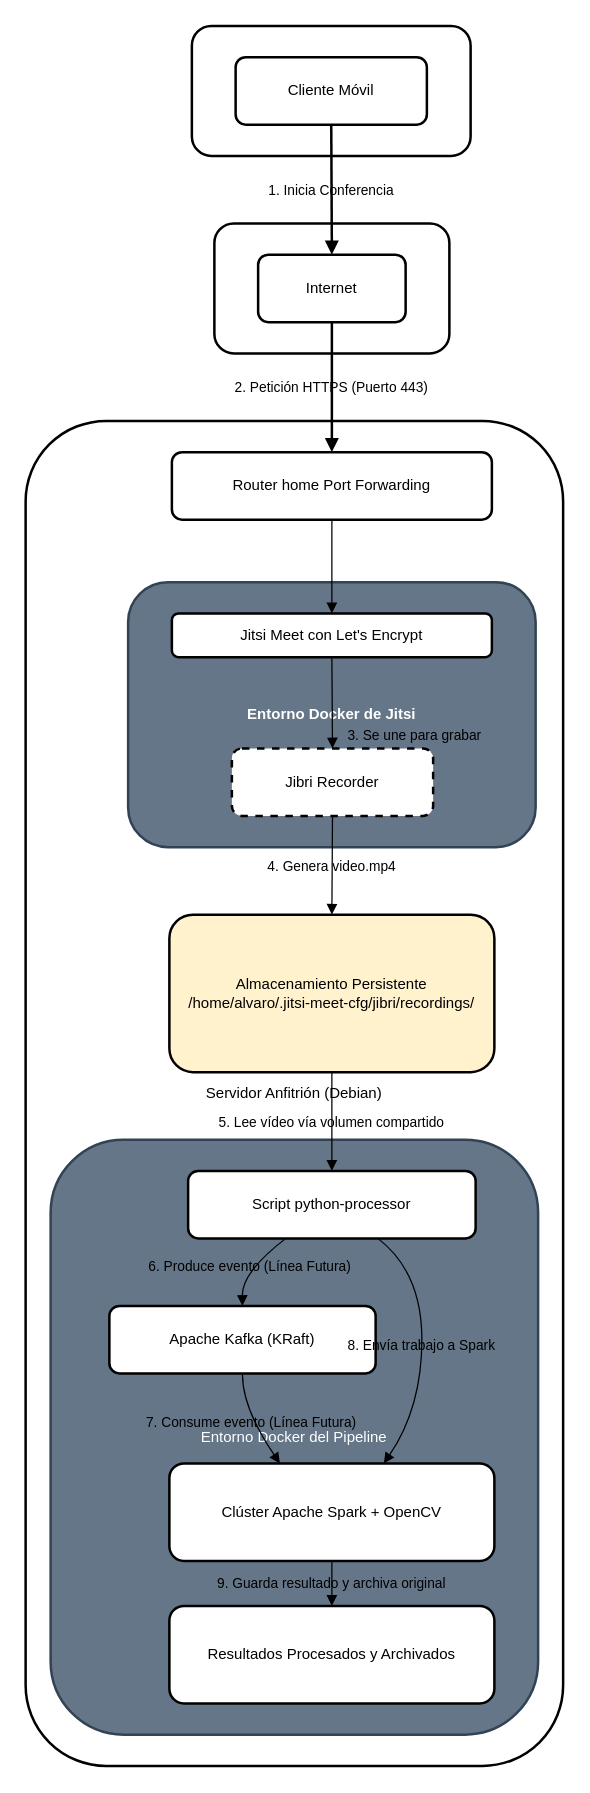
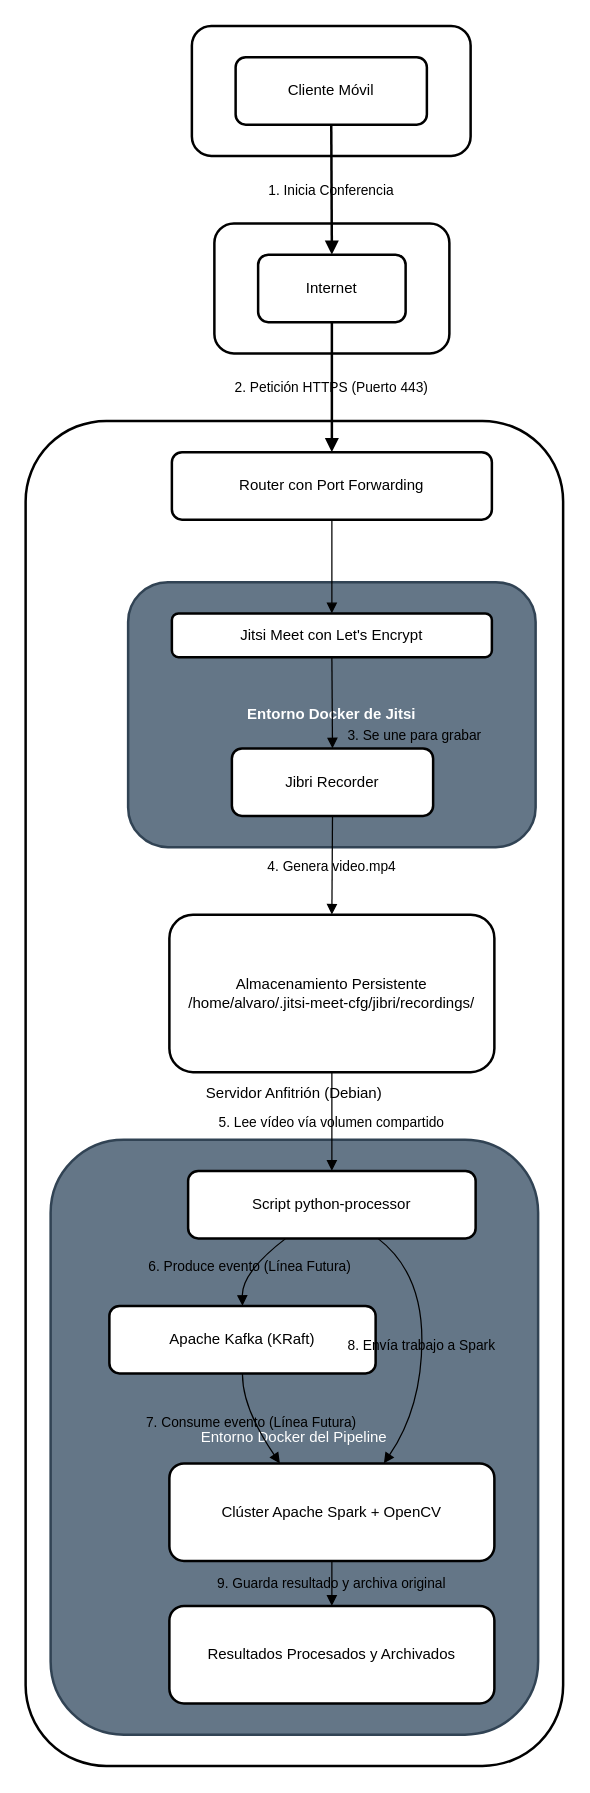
node "Router home Port Forwarding": label "Router home Port Forwarding" -> "Router con Port Forwarding"
node "Jibri Recorder": style dashed -> solid
node "Almacenamiento Persistente /home/alvaro/.jitsi-meet-cfg/jibri/recordings/": fillcolor #fff2cc -> #ffffff
